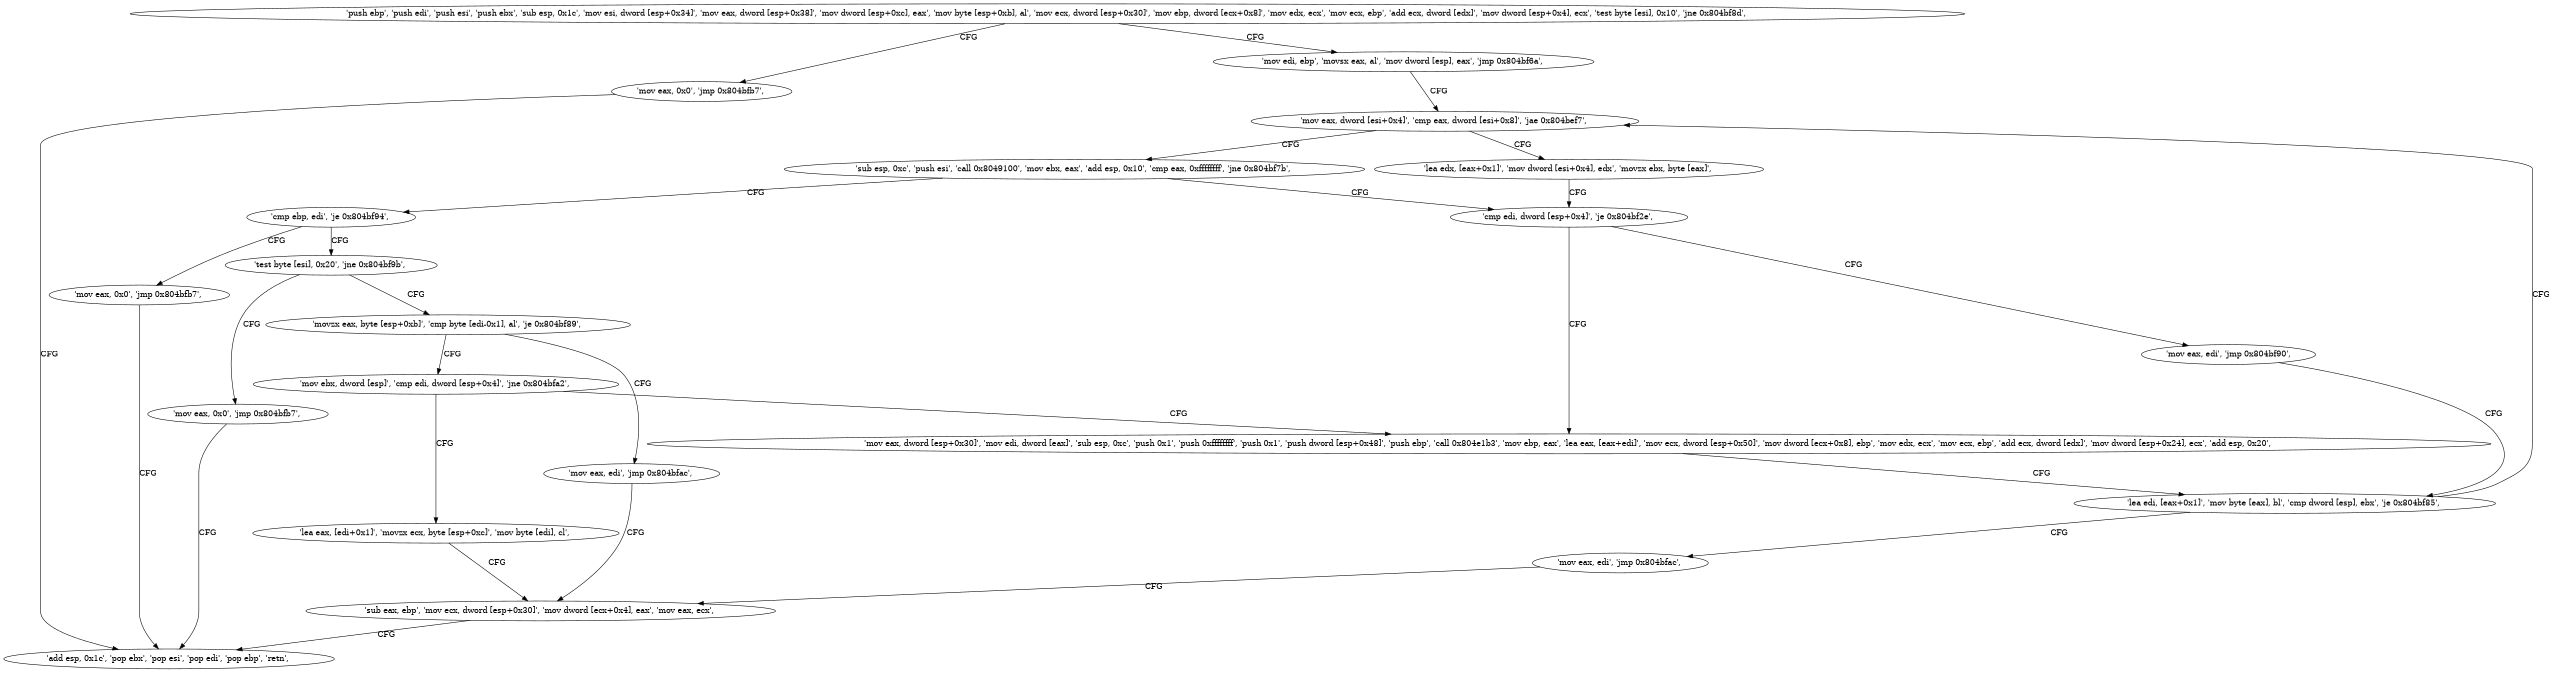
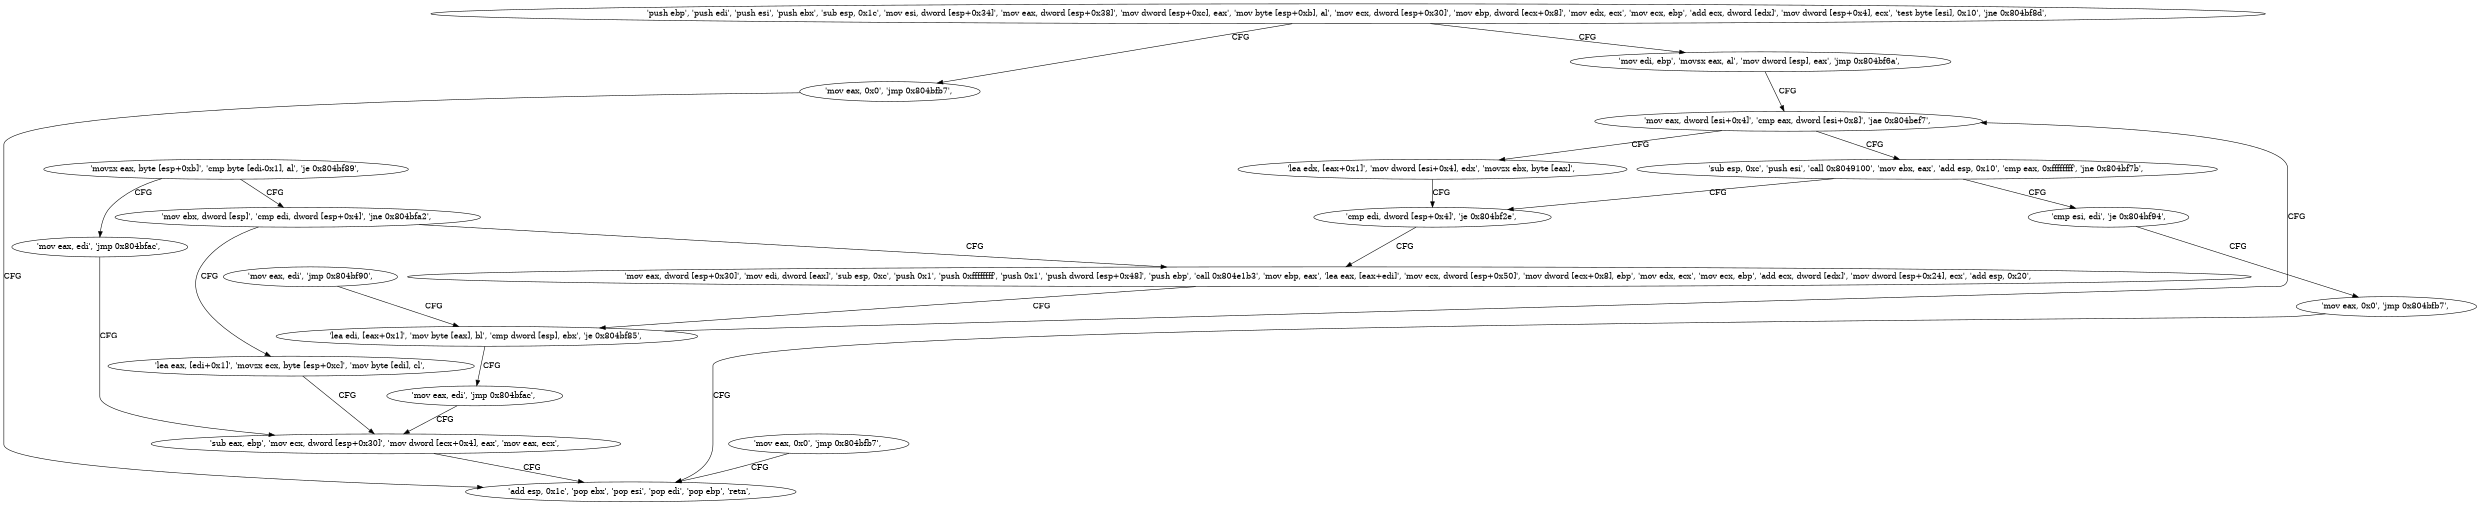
node "'cmp ebp, edi', 'je 0x804bf94',": label "'cmp ebp, edi', 'je 0x804bf94'," -> "'cmp esi, edi', 'je 0x804bf94',"
node "'test byte [esi], 0x20', 'jne 0x804bf9b',": removed
edge "'cmp edi, dword [esp+0x4]', 'je 0x804bf2e'," -> "'mov eax, edi', 'jmp 0x804bf90',": removed, label "CFG"
